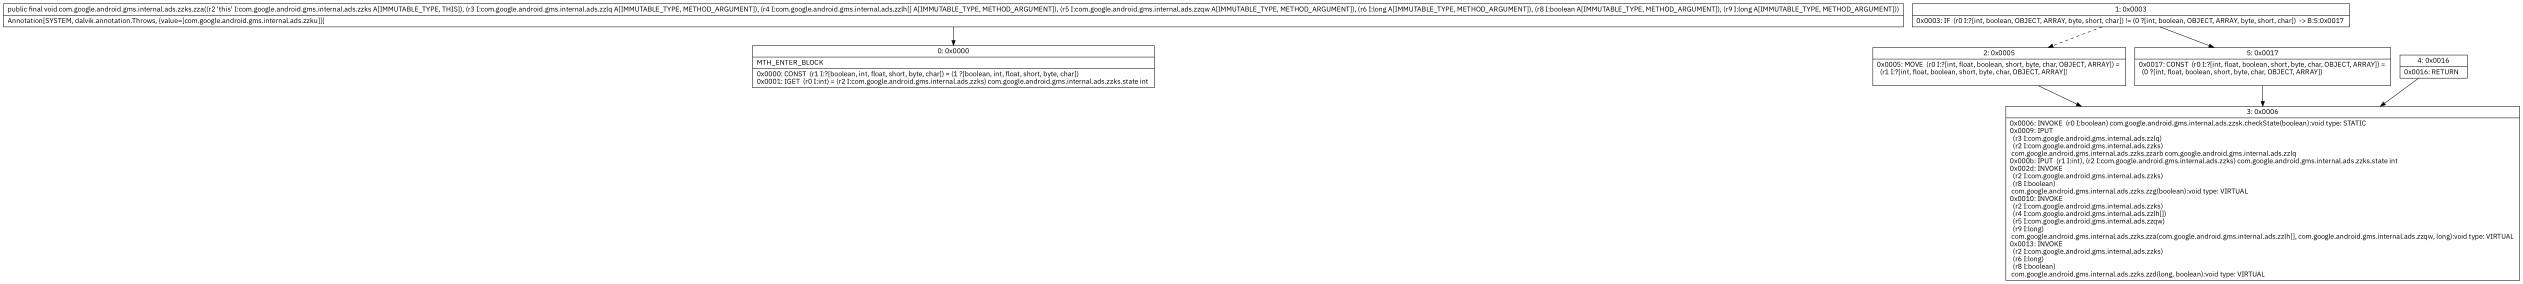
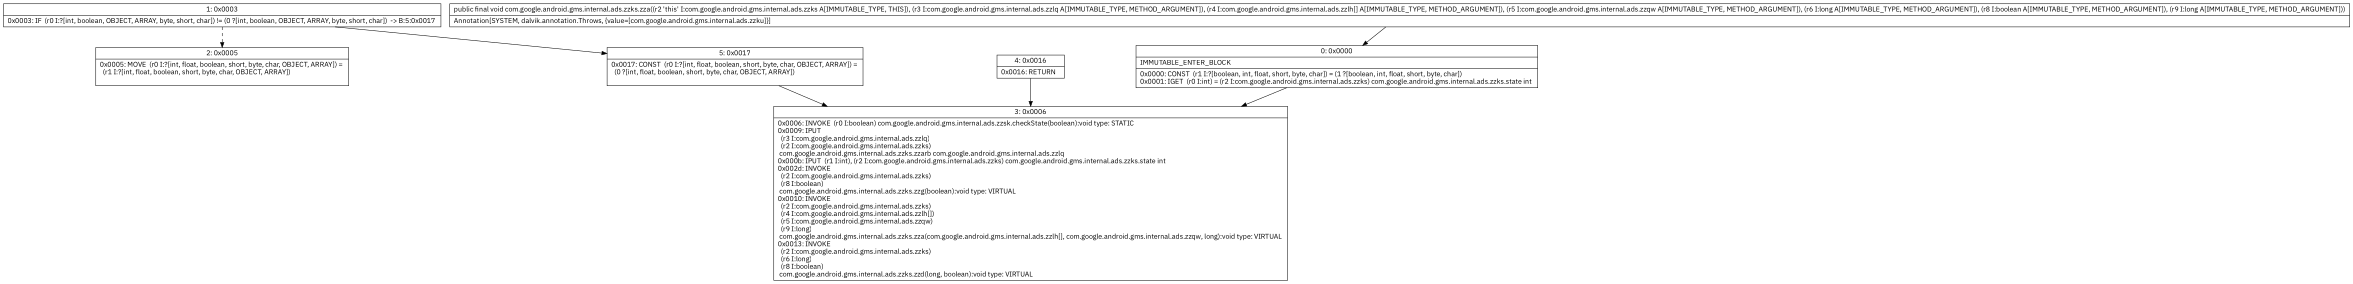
node "0: 0x0000": text "MTH_ENTER_BLOCK" -> "IMMUTABLE_ENTER_BLOCK"
edge "2: 0x0005" -> "3: 0x0006": now "0: 0x0000" -> "3: 0x0006"
